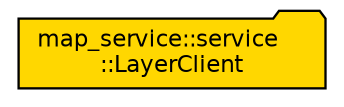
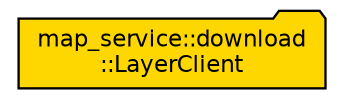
node "map_service::service ::LayerClient": label "map_service::service ::LayerClient" -> "map_service::download ::LayerClient"
